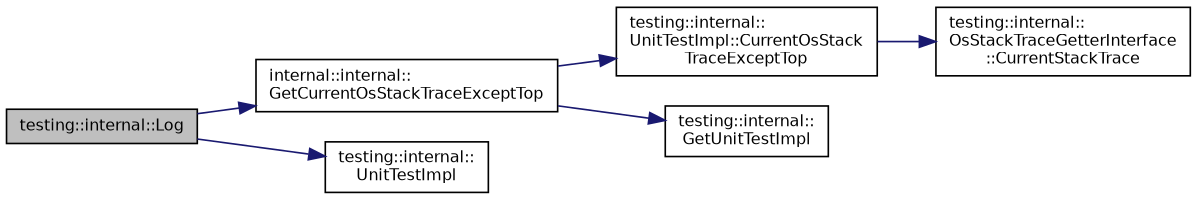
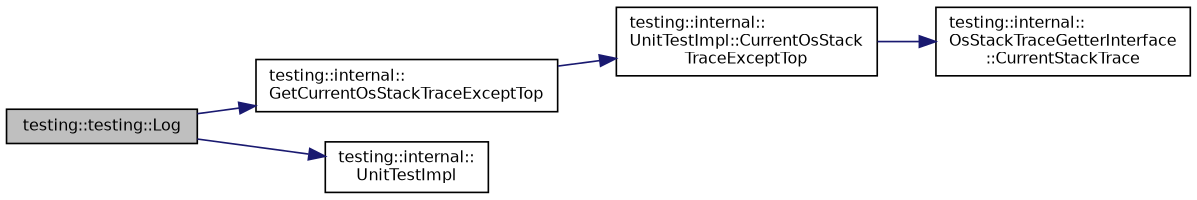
node "internal::internal:: GetCurrentOsStackTraceExceptTop": label "internal::internal:: GetCurrentOsStackTraceExceptTop" -> "testing::internal:: GetCurrentOsStackTraceExceptTop"
node "testing::internal::Log": label "testing::internal::Log" -> "testing::testing::Log"
node "testing::internal:: GetUnitTestImpl": removed
